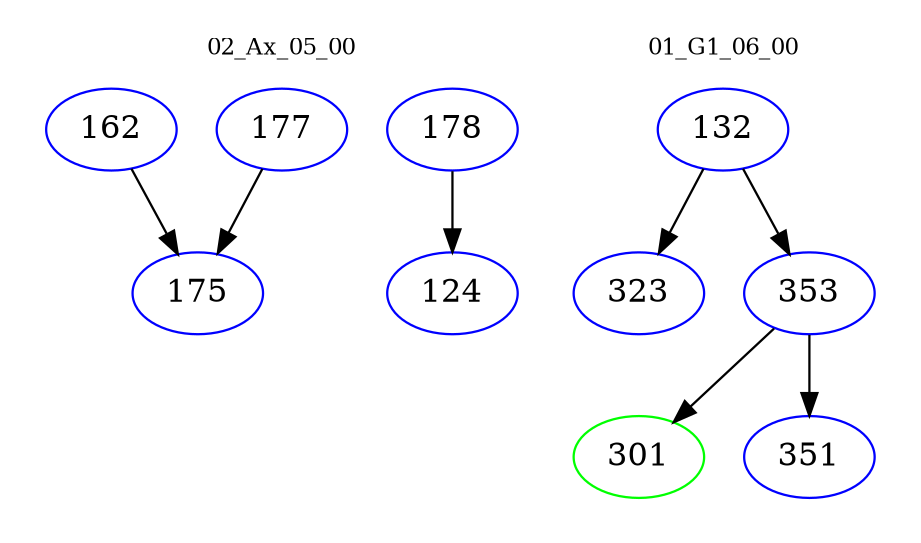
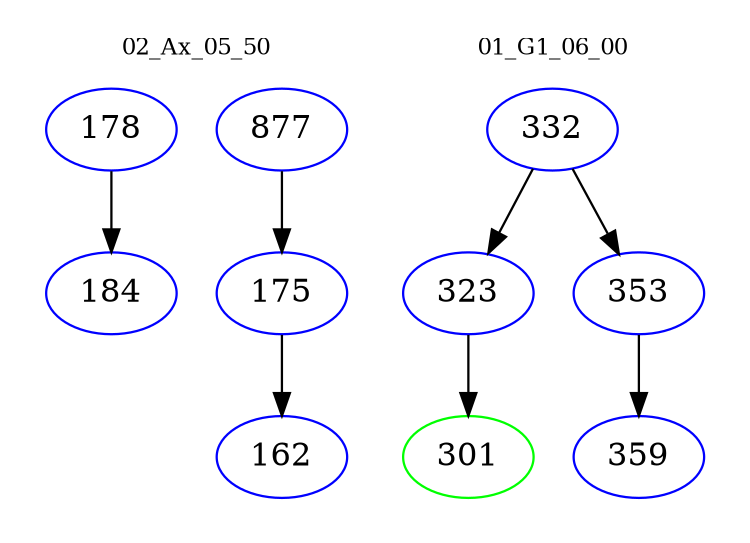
cluster "02_Ax_05_00": label "02_Ax_05_00" -> "02_Ax_05_50"
node "177": label "177" -> "877"
node "132": label "132" -> "332"
edge "162" -> "175": reversed
node "124": label "124" -> "184"
edge "353" -> "301": now "323" -> "301"
node "351": label "351" -> "359"
